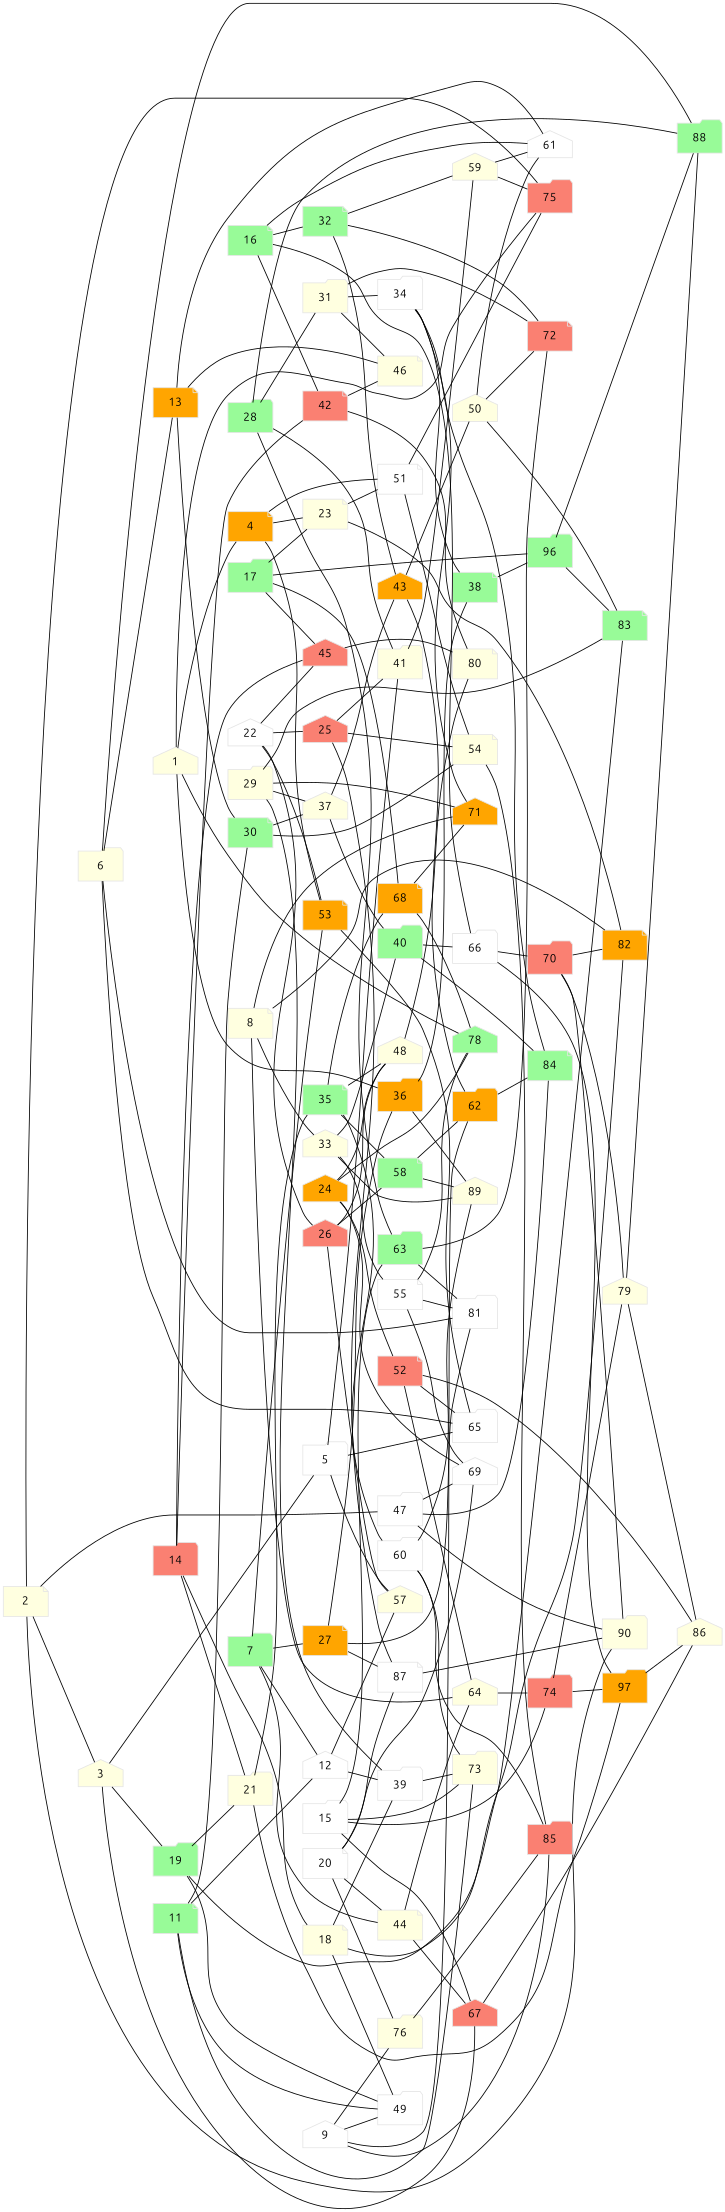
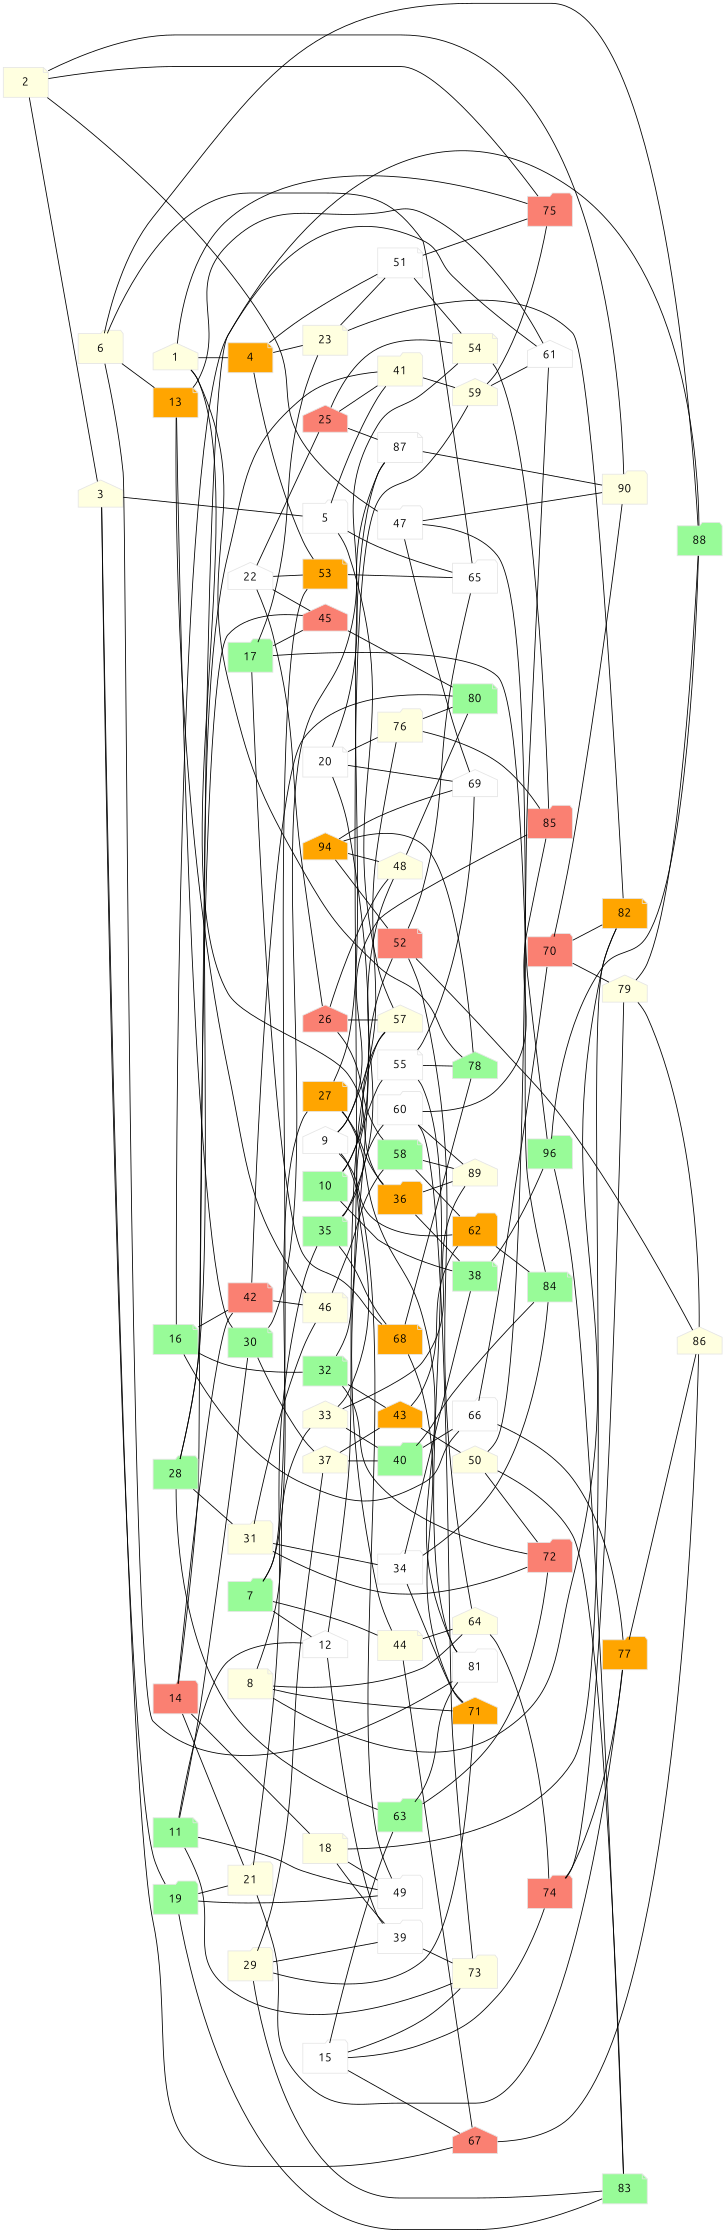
node "72": shape note -> folder
node "80": fillcolor lightyellow -> palegreen
edge "80" -- "76": added
edge "35" -- "58": now "46" -- "58"
node "10": added
node "24": label "24" -> "94"
node "97": label "97" -> "77"
